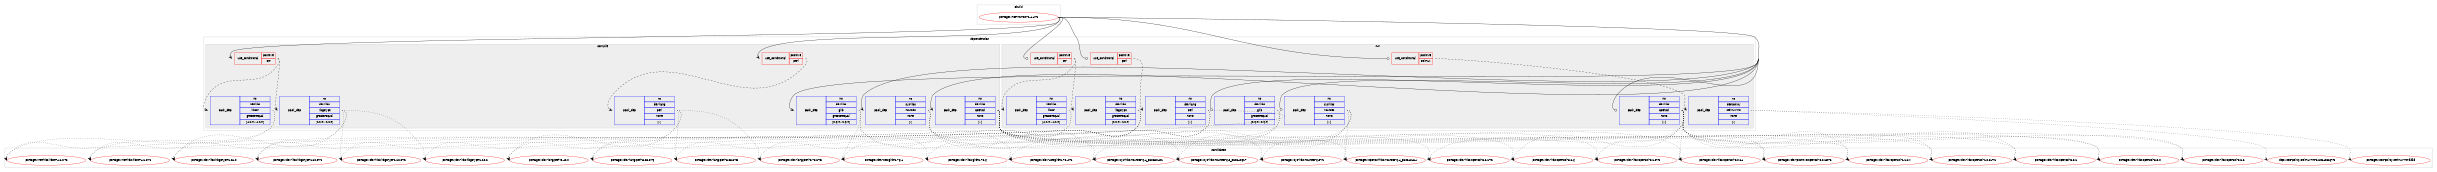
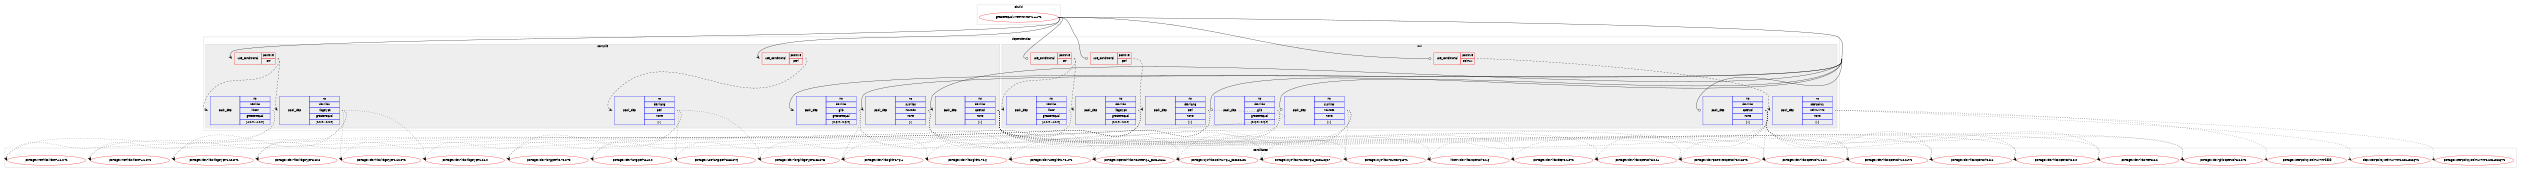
node "portage://net-irc/irssi-1.4.4-r1": label "portage://net-irc/irssi-1.4.4-r1" -> "greaterequal://net-irc/irssi-1.4.4-r1"
node "portage://dev-libs/libgcrypt-1.10.2": label "portage://dev-libs/libgcrypt-1.10.2" -> "portage://dev-libs/libgcrypt-5.10.2"
node "portage://dev-lang/perl-5.38.2-r6": label "portage://dev-lang/perl-5.38.2-r6" -> "portage://use-lang/perl-5.38.2-r6"
node "portage://dev-lang/perl-5.38.2-r5": label "portage://dev-lang/perl-5.38.2-r5" -> "portage://dev-lang/libgcrypt-5.38.2-r5"
node "portage://dev-sec/glib-2.76.4": label "portage://dev-sec/glib-2.76.4" -> "portage://dev-libs/glib-2.76.4"
node "portage://sys-libs/ncurses-6.4_p20230401": label "portage://sys-libs/ncurses-6.4_p20230401" -> "portage://sys-libs/selinux-6.4_p20230401"
node "portage://dev-libs/openssl-3.2.1-r2": label "portage://dev-libs/openssl-3.2.1-r2" -> "portage://dev-glib/openssl-3.2.1-r2"
node "portage://dev-libs/openssl-3.1.6": label "portage://dev-libs/openssl-3.1.6" -> "libotr://dev-libs/openssl-3.1.6"
node "portage://dev-libs/openssl-3.1.5-r2": label "portage://dev-libs/openssl-3.1.5-r2" -> "portage://dev-libs/dep-3.1.5-r2"
node "portage://dev-libs/openssl-3.2.2": label "portage://dev-libs/openssl-3.2.2" -> "portage://dev-libs/net-3.2.2"
node "portage://sec-policy/selinux-irc-2.20240226-r1": added
